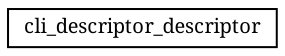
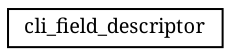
node "cli_descriptor_descriptor": label "cli_descriptor_descriptor" -> "cli_field_descriptor"
